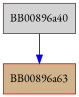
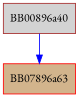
node "BB00896a63": label "BB00896a63" -> "BB07896a63"
